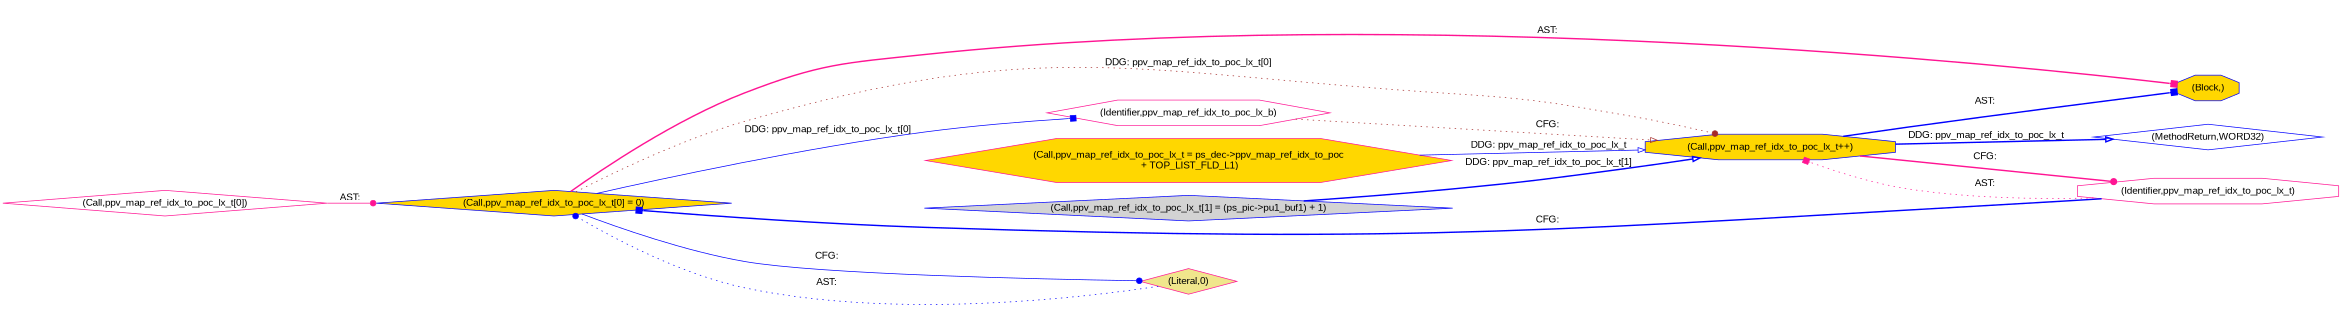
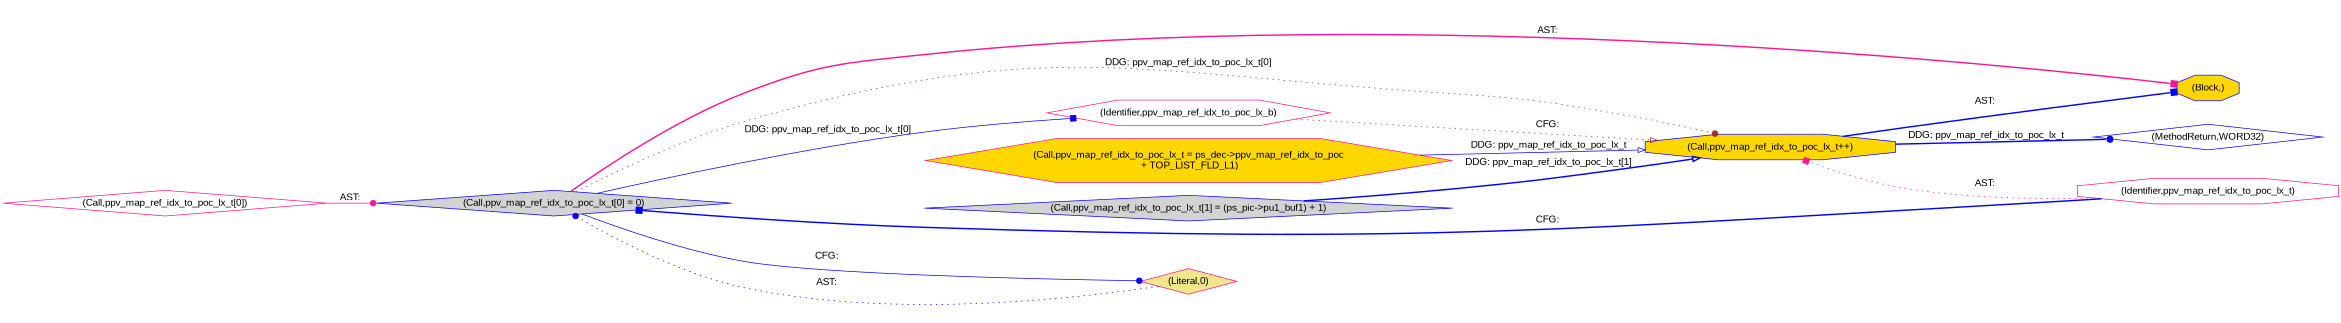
edge "(Call,ppv_map_ref_idx_to_poc_lx_t++)" -> "(MethodReturn,WORD32)": arrowhead onormal -> dot
edge "(Call,ppv_map_ref_idx_to_poc_lx_t++)" -> "(Identifier,ppv_map_ref_idx_to_poc_lx_t)": removed, label "CFG:"
node "(Call,ppv_map_ref_idx_to_poc_lx_t[0] = 0)": fillcolor gold -> lightgrey
